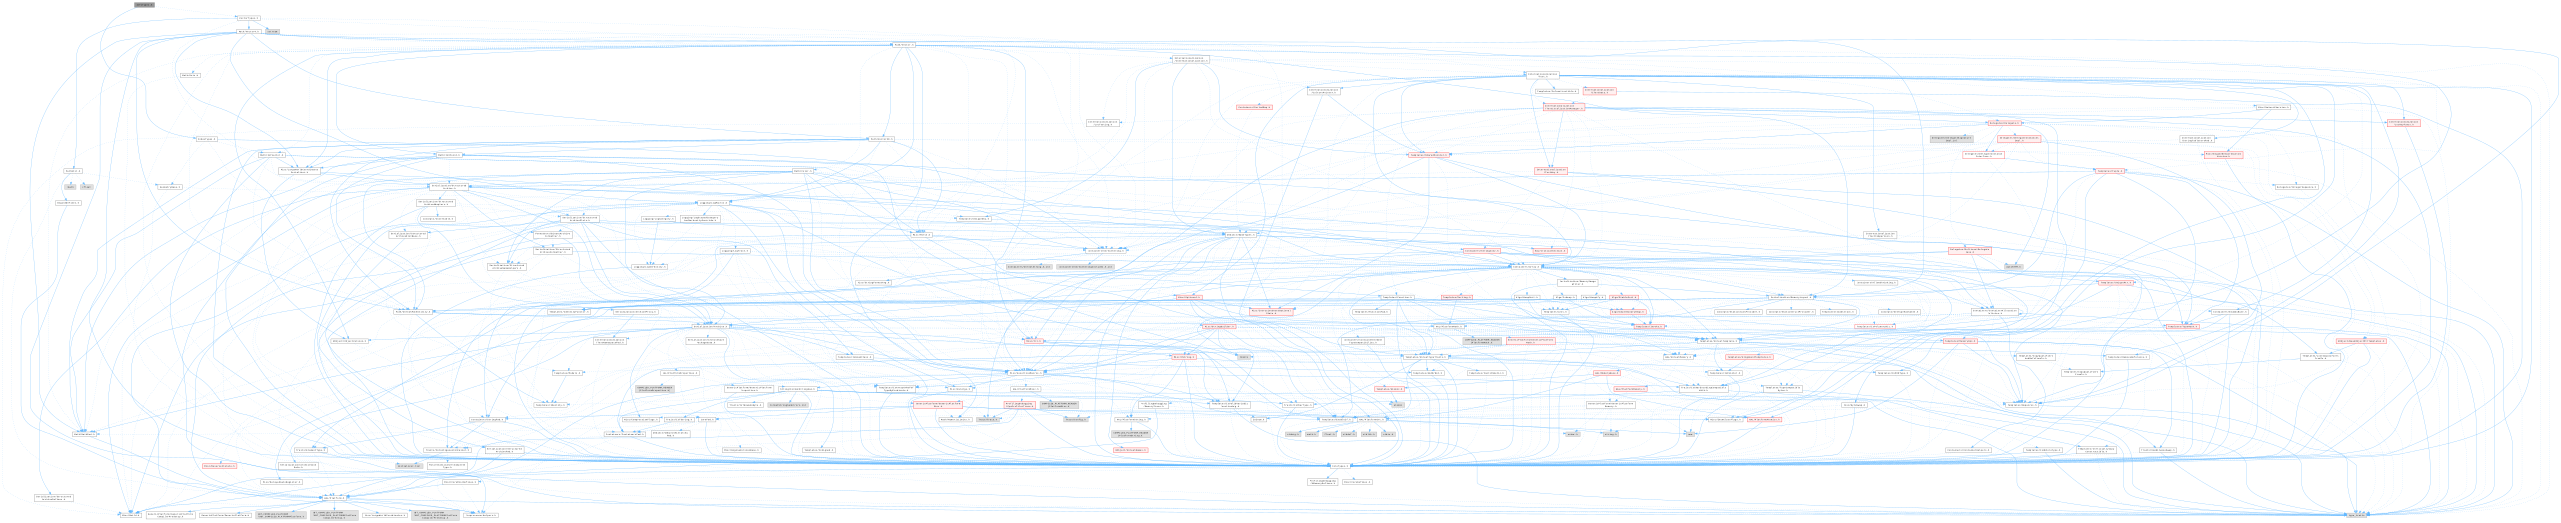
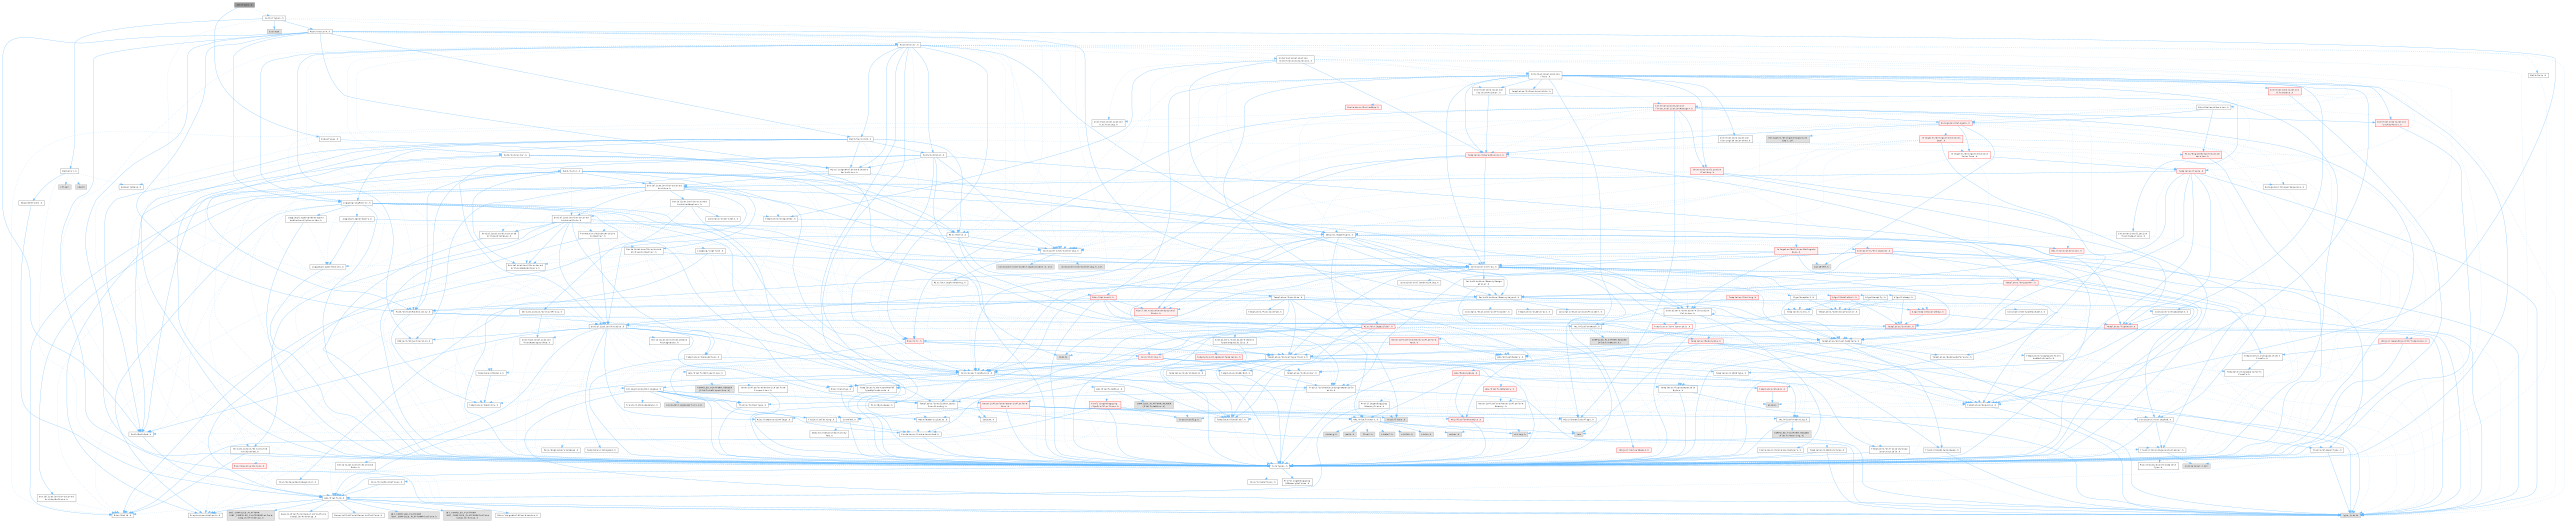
edge "Containers/Array.h" -> "Templates/Sorting.h": removed
edge "Logging/LogVerbosity.h" -> "Templates/EnableIf.h": now "Logging/LogMacros.h" -> "Templates/EnableIf.h"
edge "Misc/StringBuilder.h" -> "Templates/UnrealTypeTraits.h": added
